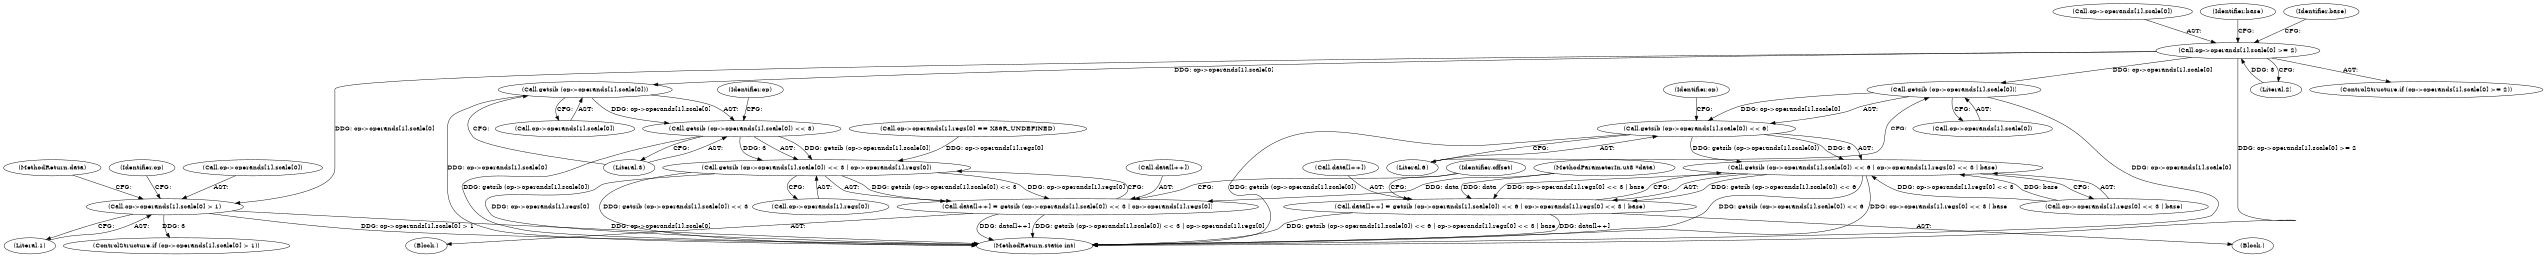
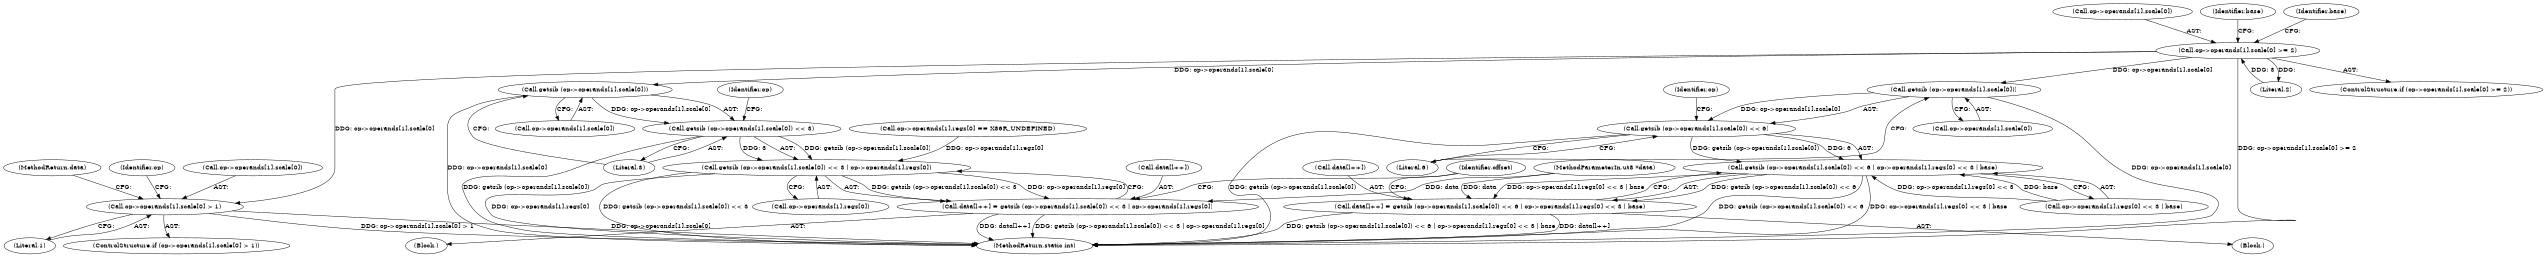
edge "(Call,op->operands[1].scale[0] >= 2)" -> "(Literal,2)": label "CFG: " -> "DDG: "
edge "(Literal,6)" -> "(Call,getsib (op->operands[1].scale[0]) << 6)": label "AST: " -> "CFG: "
edge "(Call,op->operands[1].scale[0] > 1)" -> "(ControlStructure,if (op->operands[1].scale[0] > 1))": label "DDG: 3" -> "AST: "
